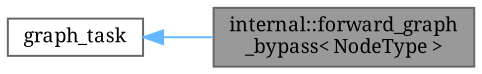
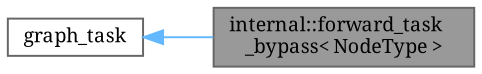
node "internal::forward_graph _bypass< NodeType >": label "internal::forward_graph _bypass< NodeType >" -> "internal::forward_task _bypass< NodeType >"
